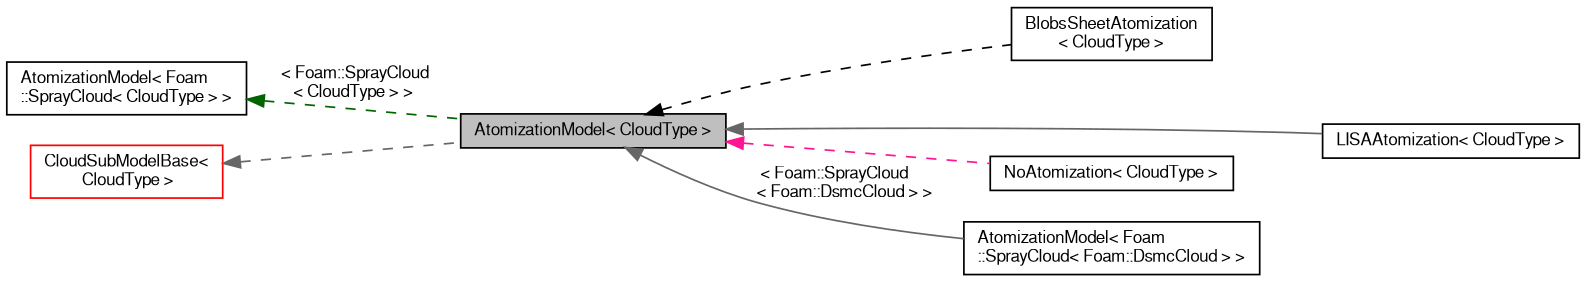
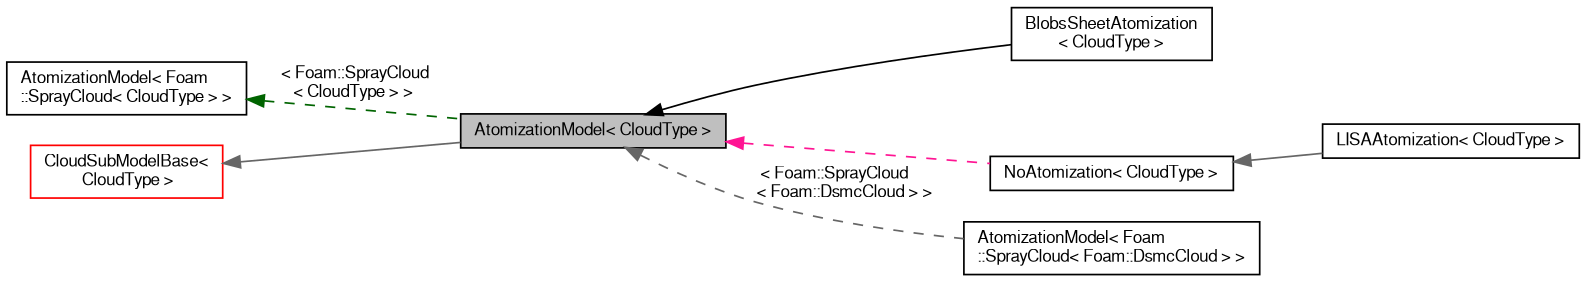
edge "BlobsSheetAtomization < CloudType >" -> "AtomizationModel< CloudType >": style dashed -> solid
edge "LISAAtomization< CloudType >" -> "AtomizationModel< CloudType >": now "LISAAtomization< CloudType >" -> "NoAtomization< CloudType >"
edge "AtomizationModel< CloudType >" -> "CloudSubModelBase< CloudType >": style dashed -> solid
edge "AtomizationModel< Foam ::SprayCloud< Foam::DsmcCloud > >" -> "AtomizationModel< CloudType >": style solid -> dashed
